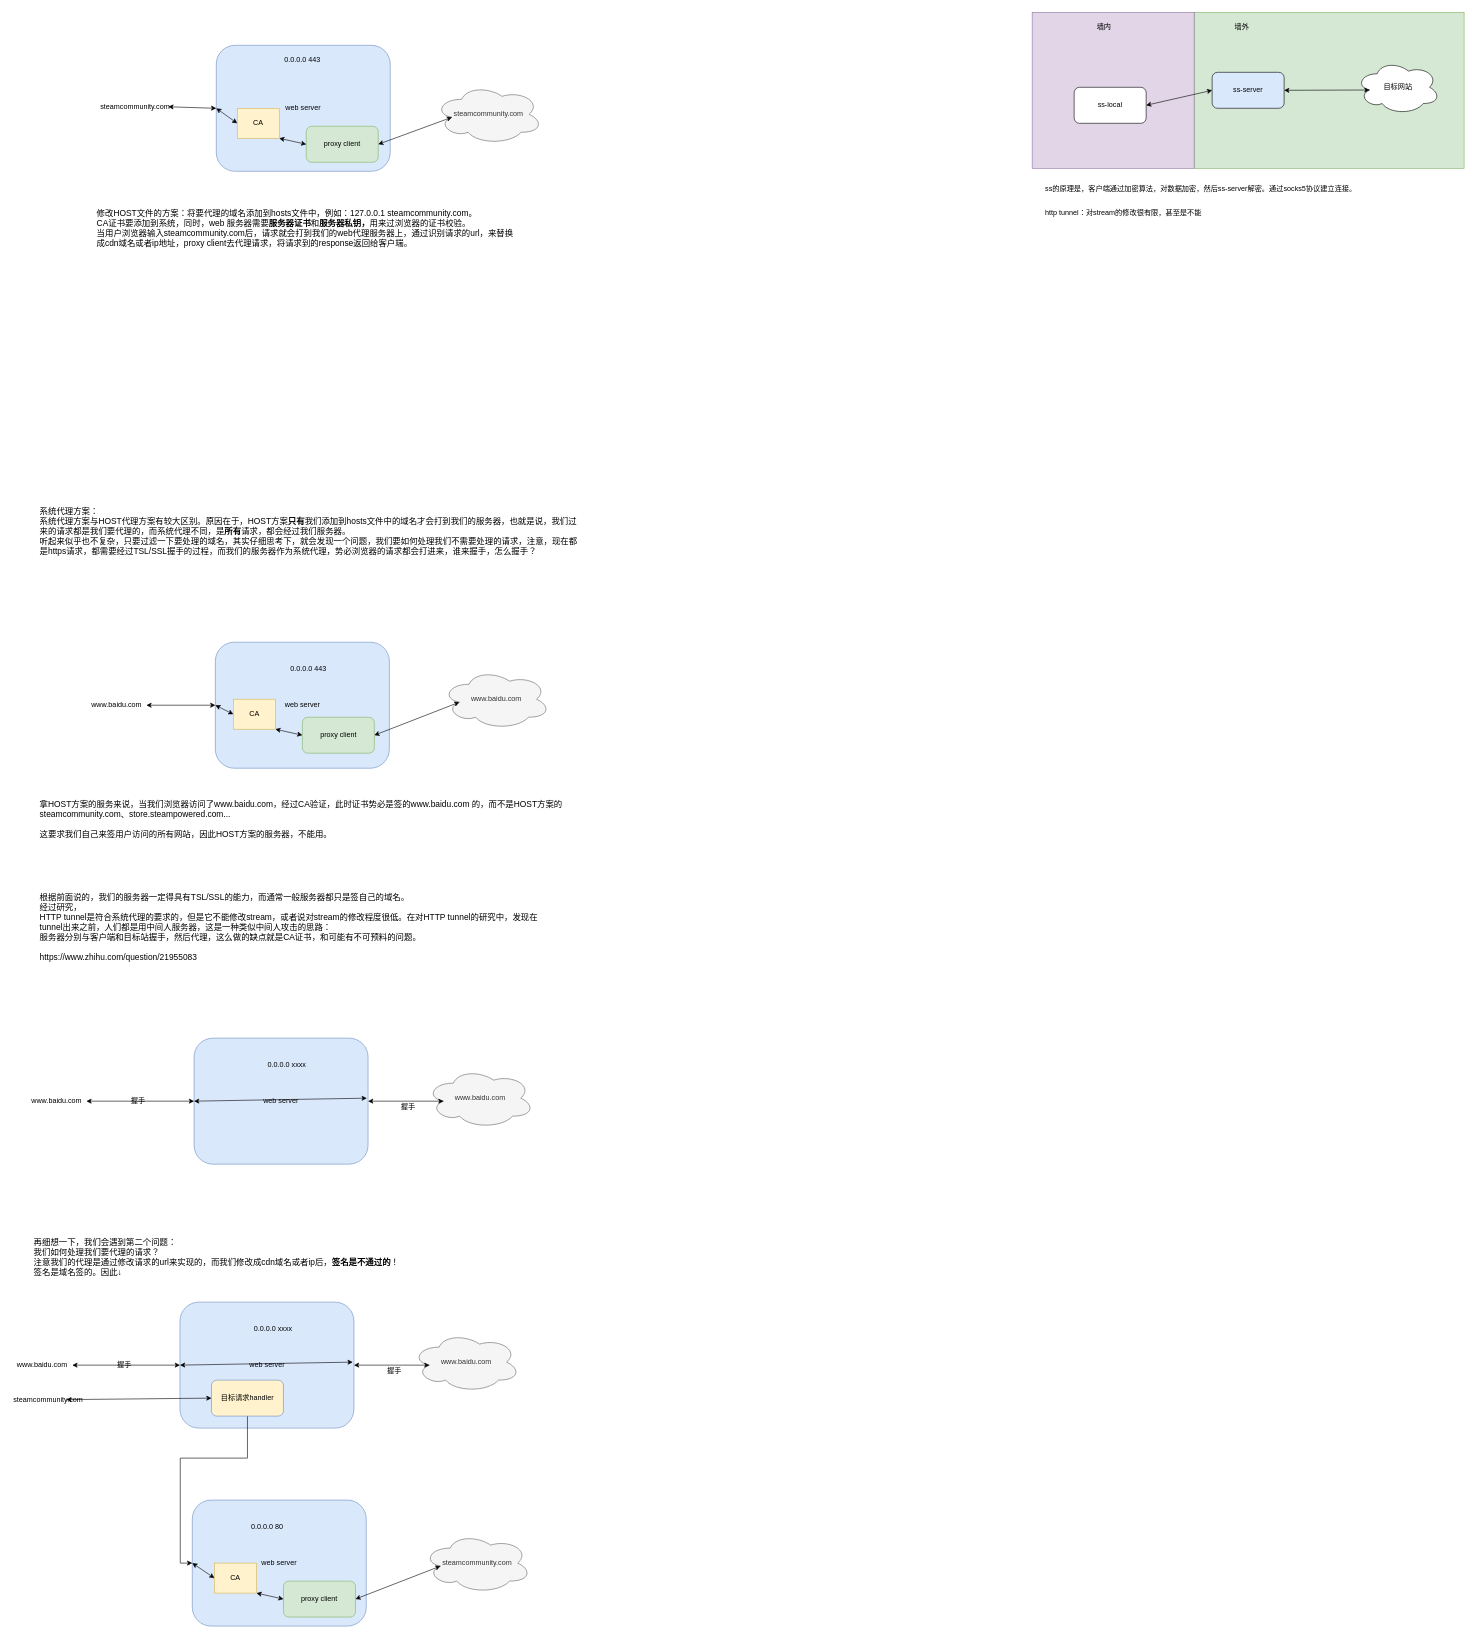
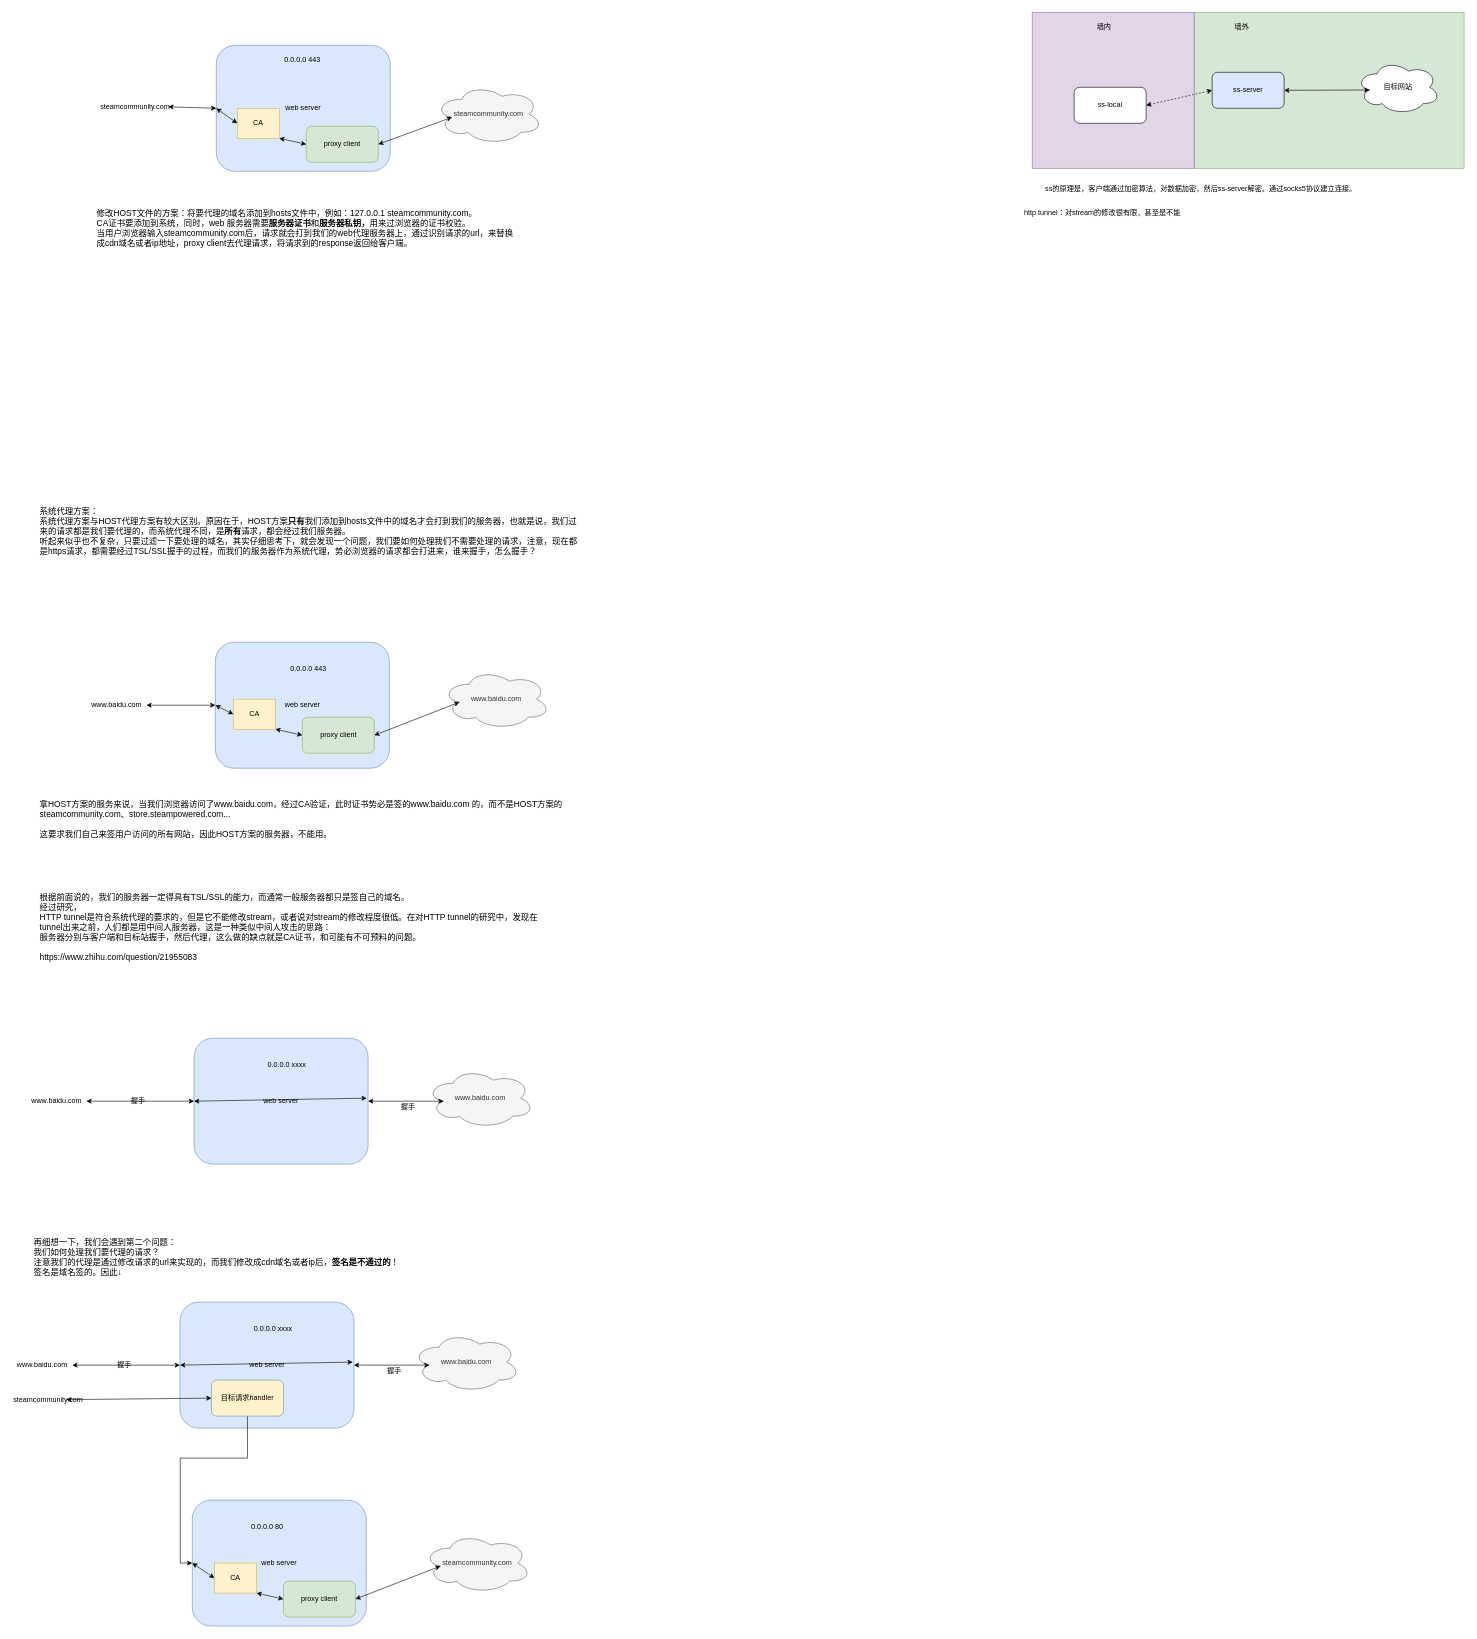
edge "ss-server" -- "ss-local": style solid -> dashed
node "http tunnel：对stream的修改很有限，甚至是不能": moved (1233, 213) -> (1212, 213)
